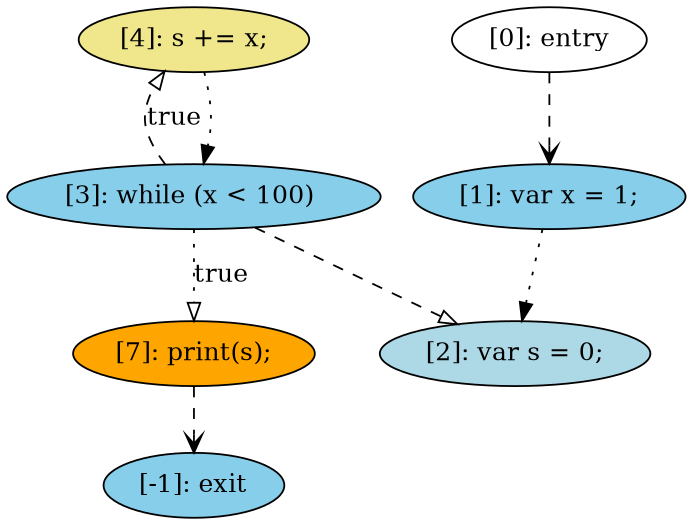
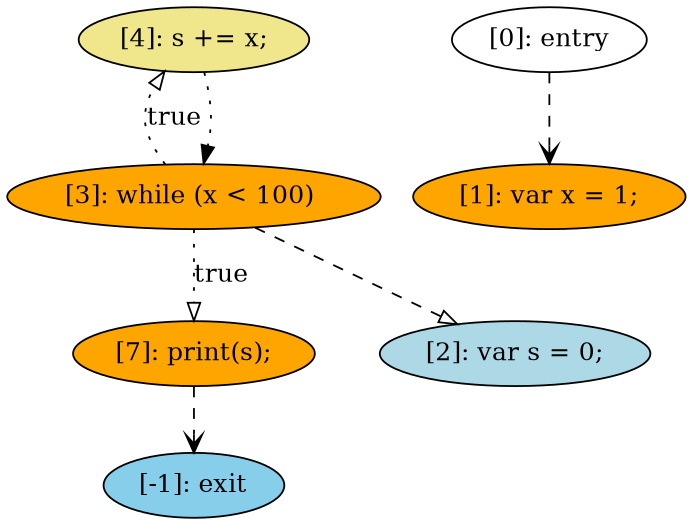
edge "[3]: while (x < 100)" -> "[4]: s += x;": style dashed -> dotted
node "[3]: while (x < 100)": fillcolor skyblue -> orange
node "[1]: var x = 1;": fillcolor skyblue -> orange
edge "[1]: var x = 1;" -> "[2]: var s = 0;": removed
